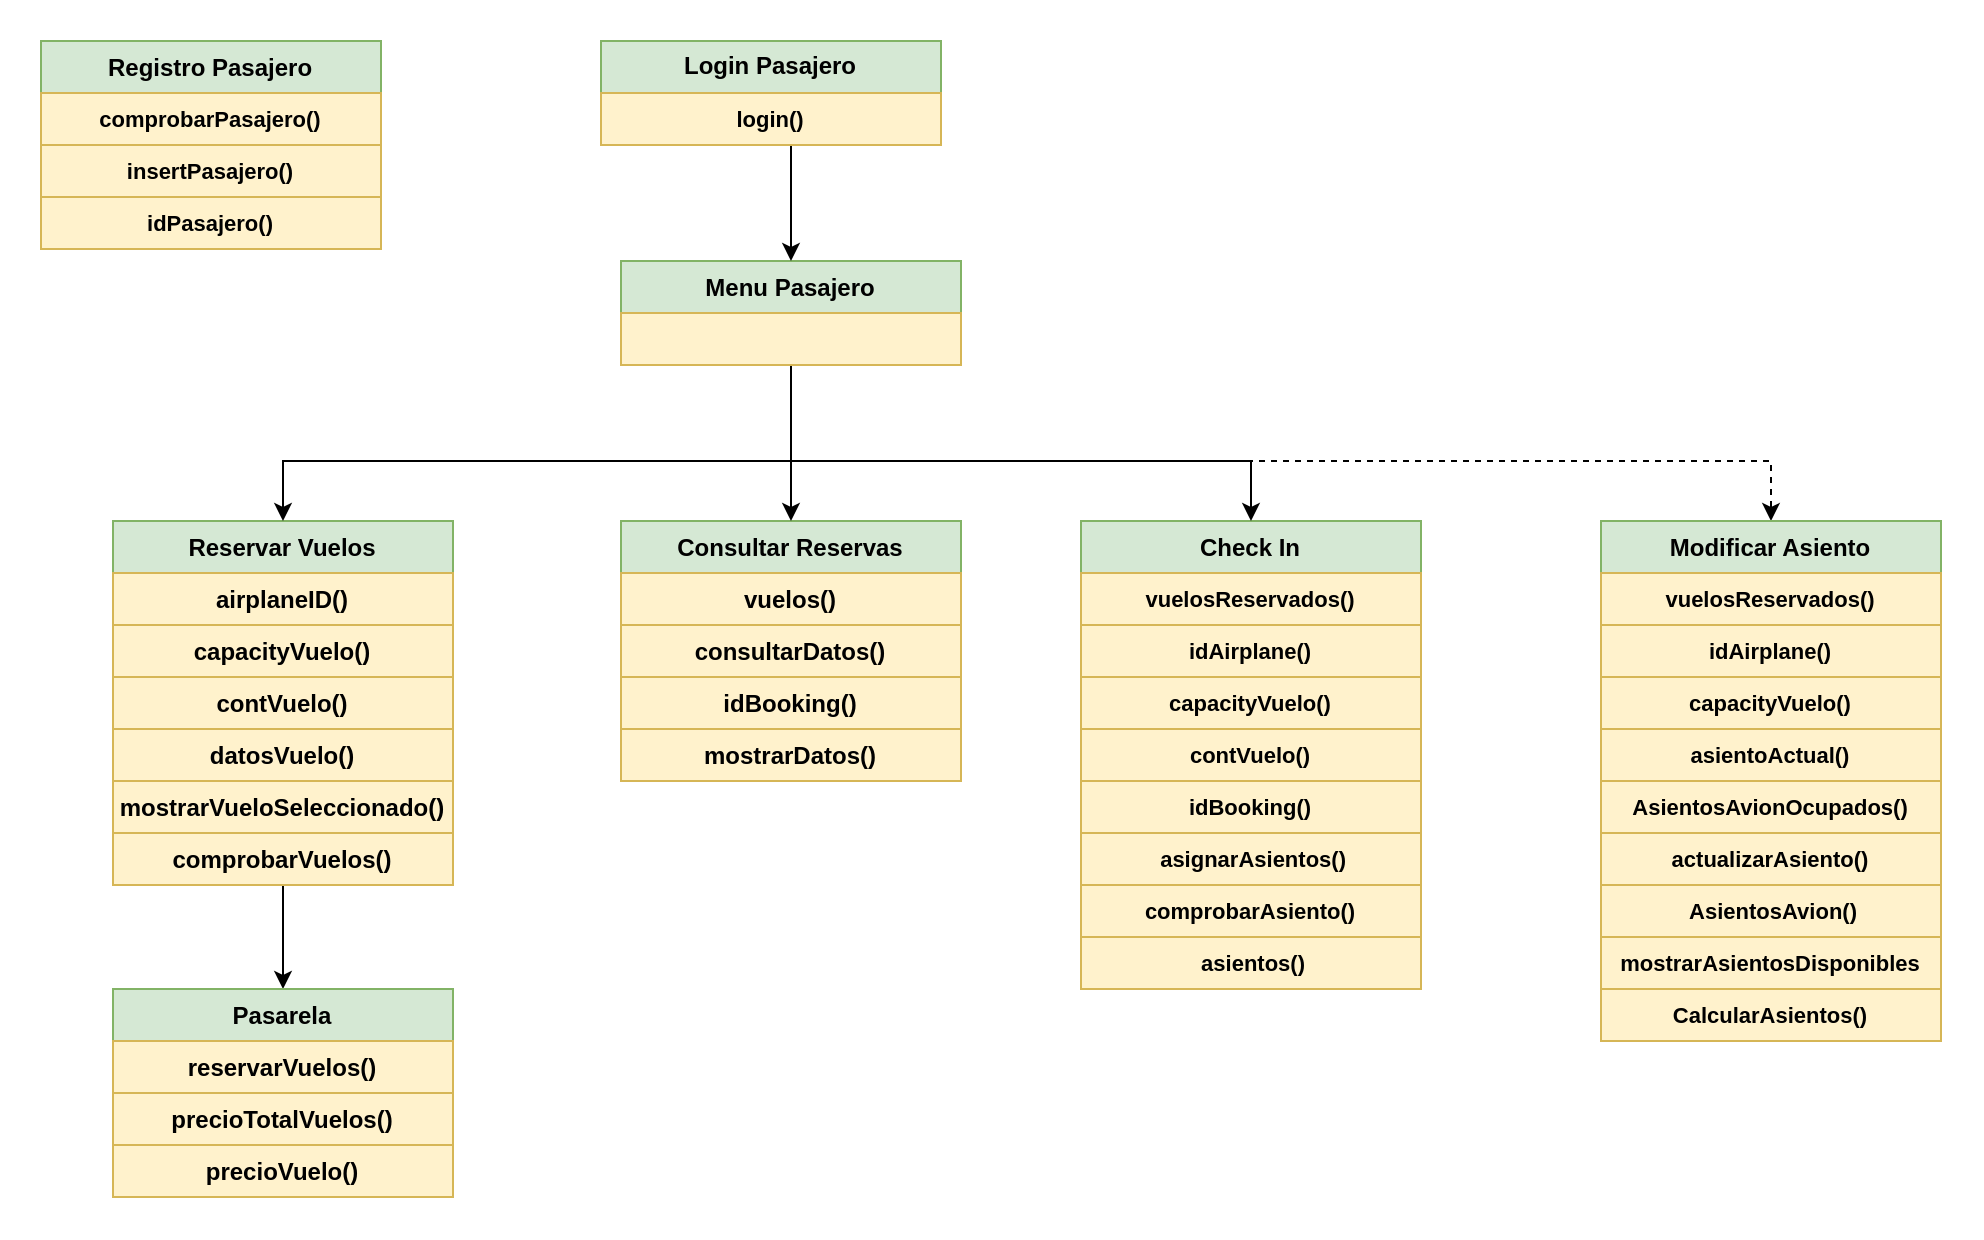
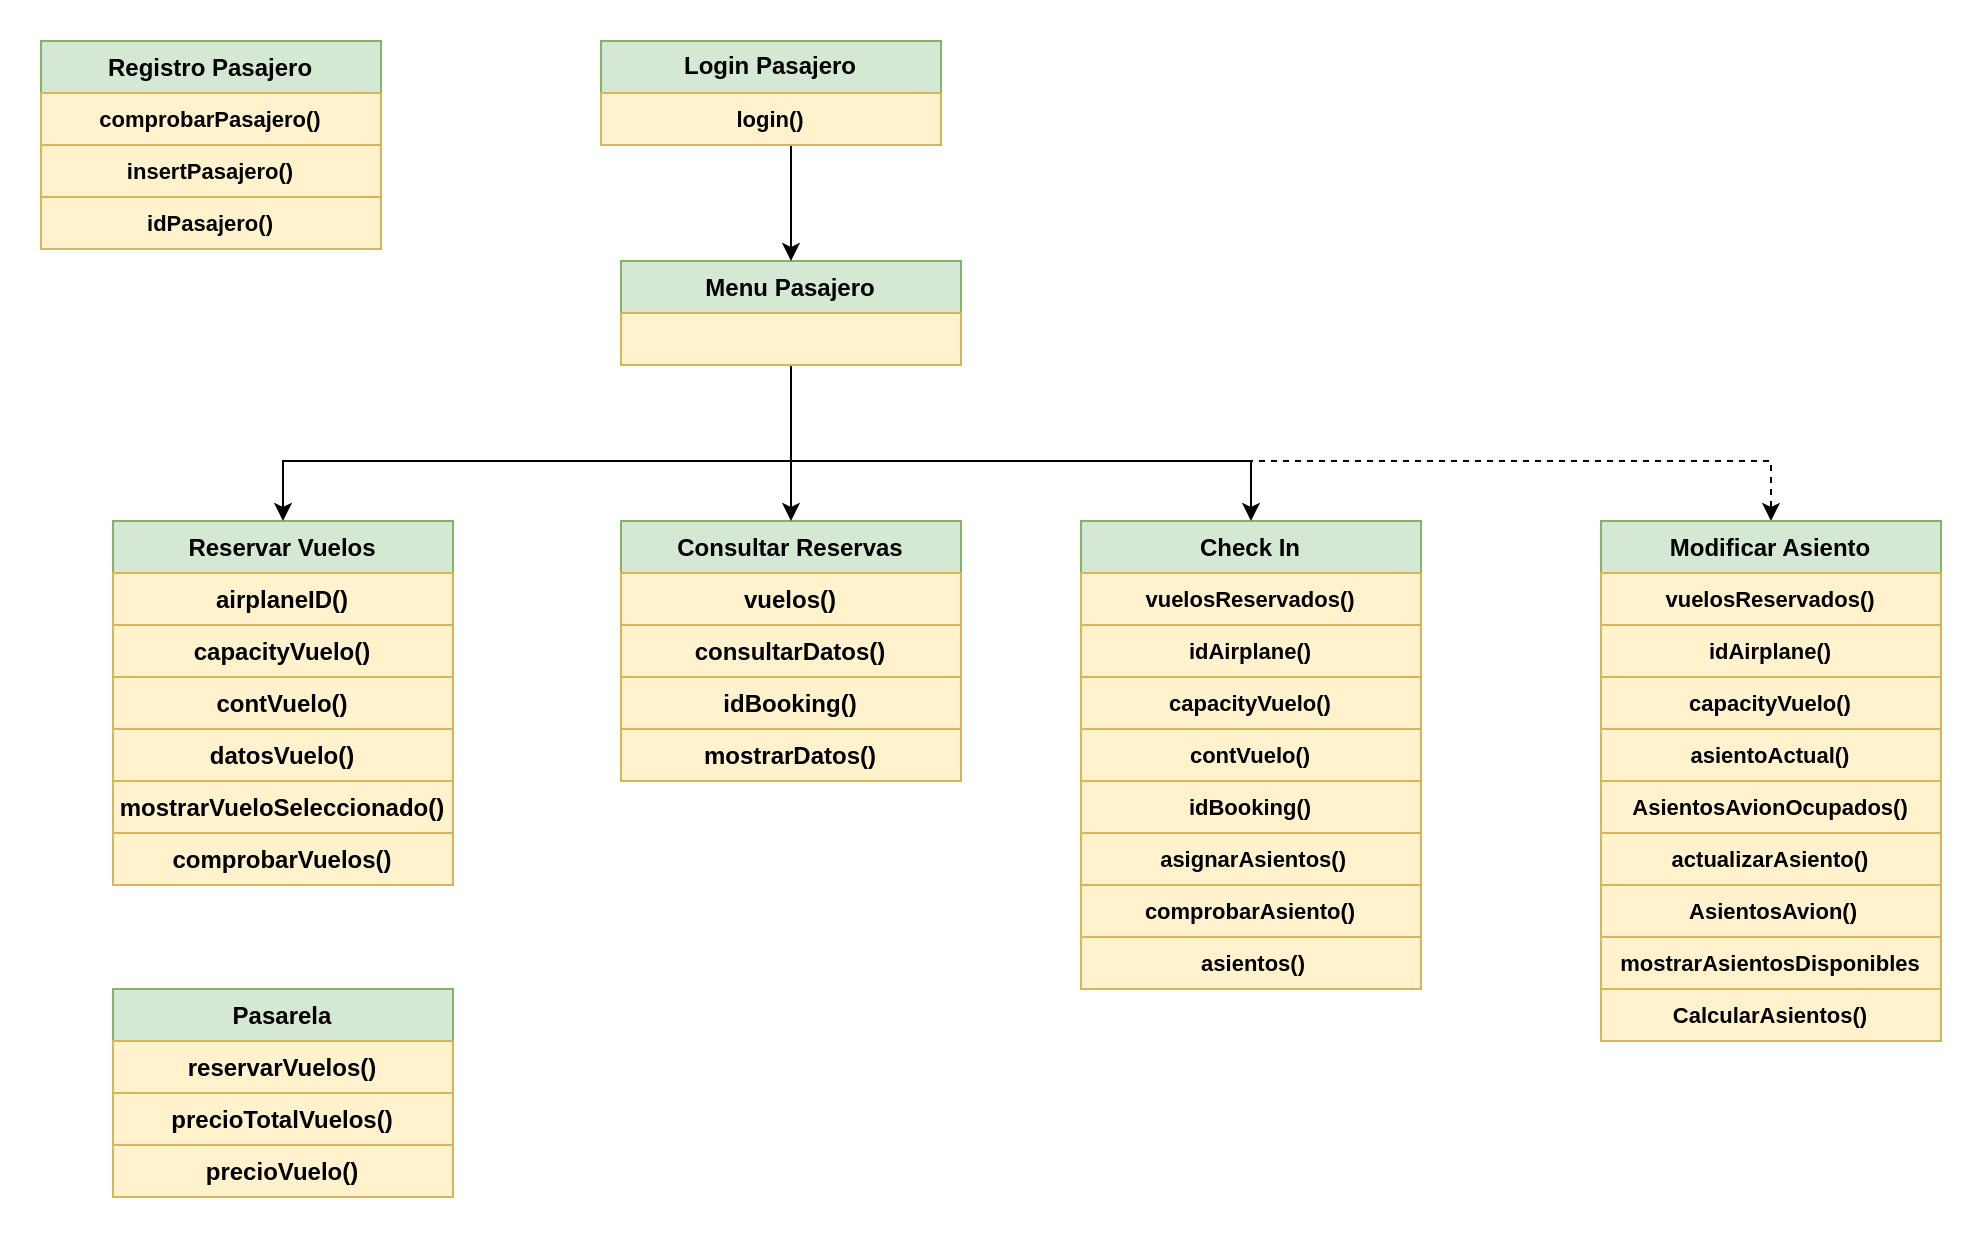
edge "Reservar Vuelos" -> "Pasarela": removed
